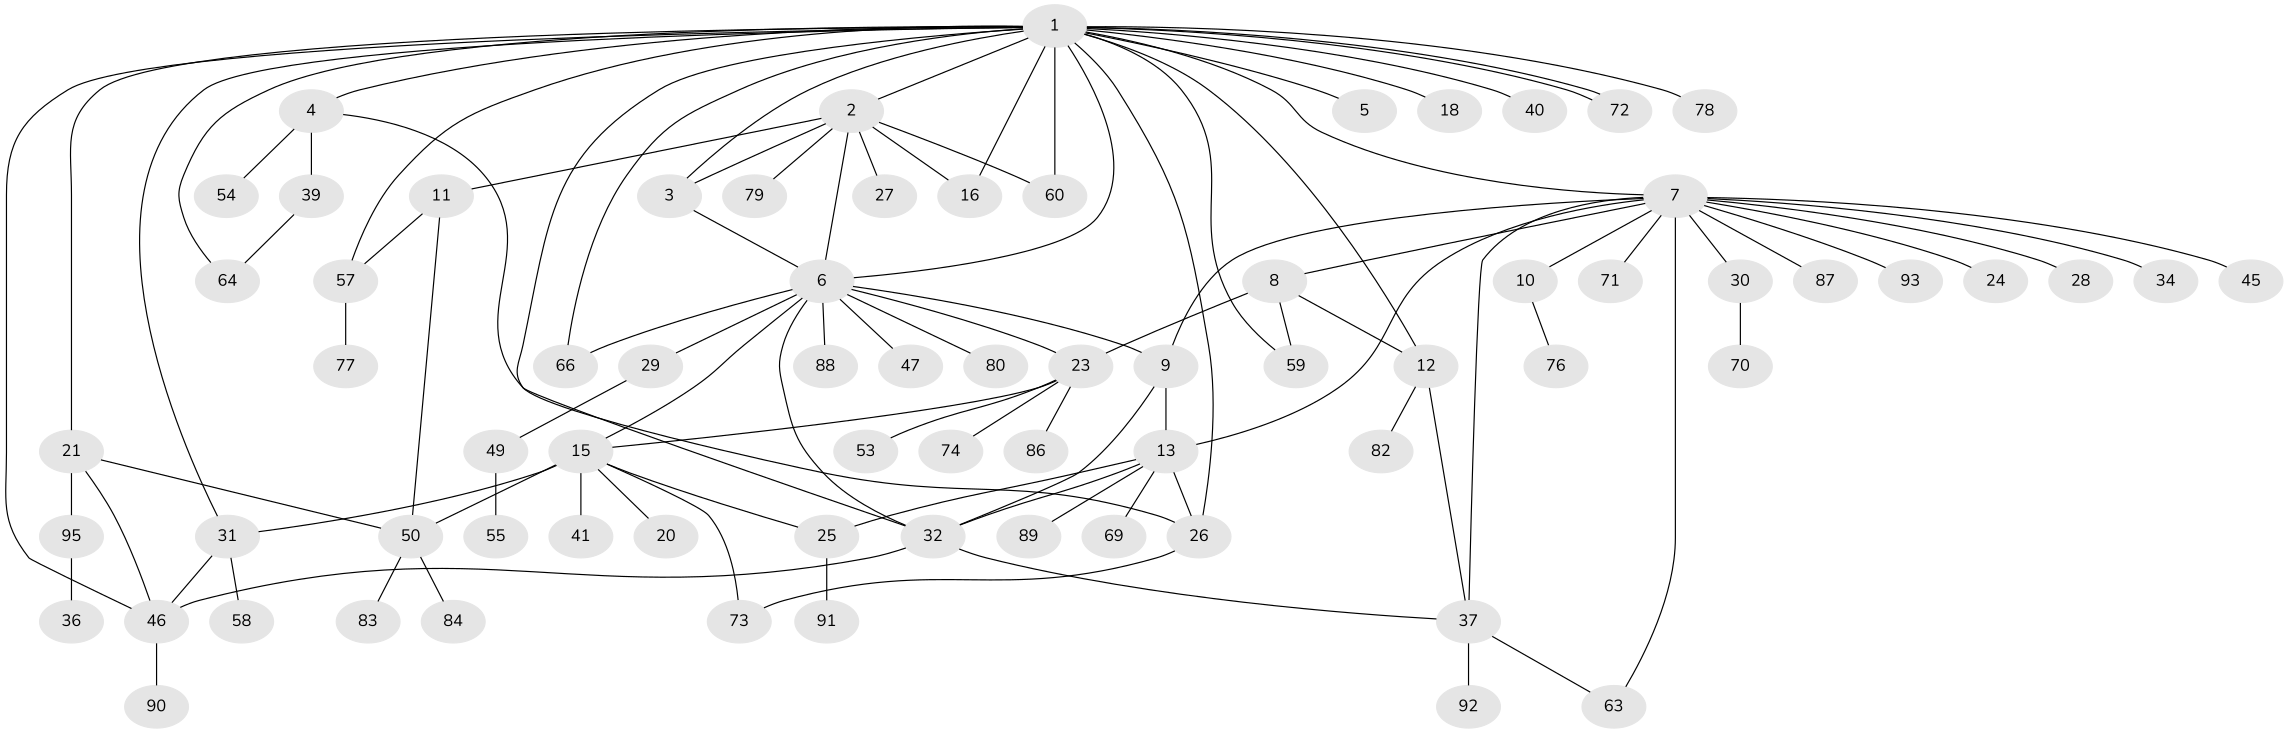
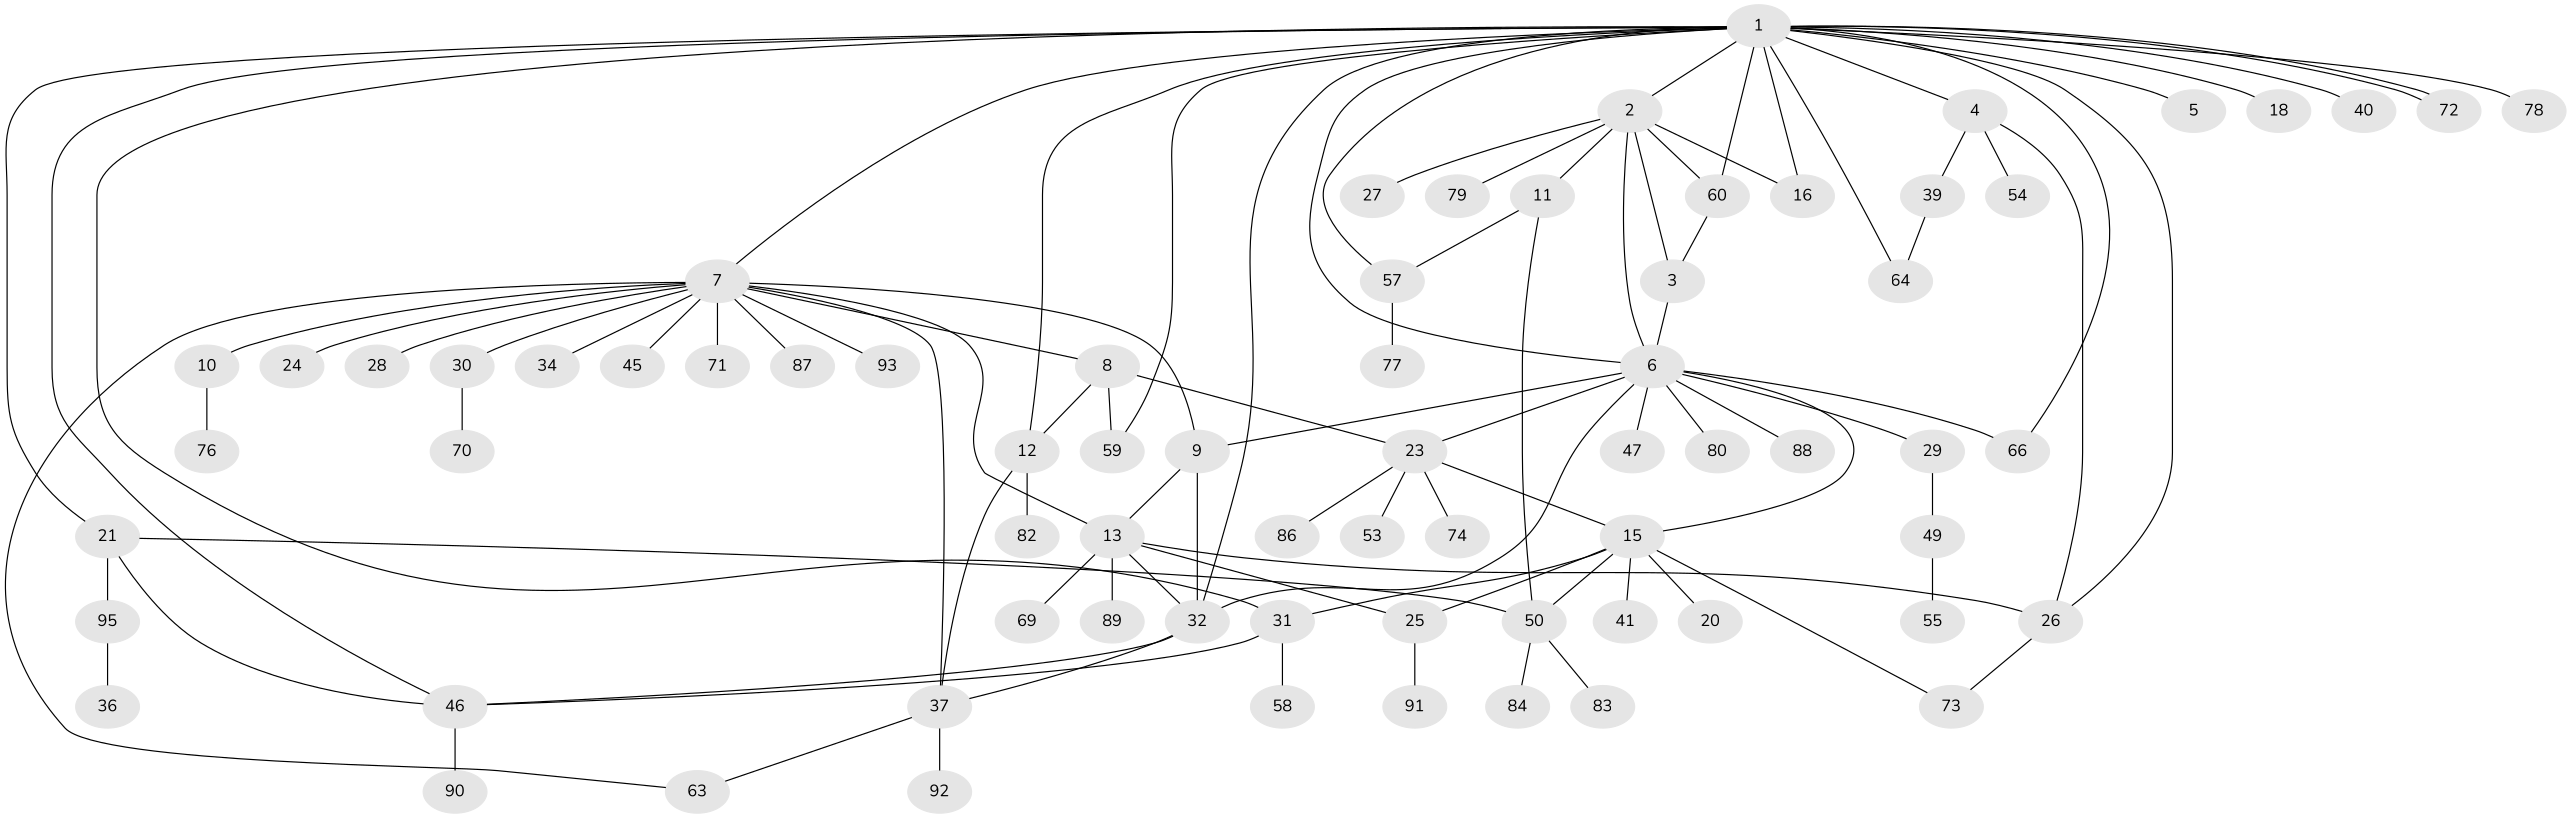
edge "1" -- "3": now "60" -- "3"
